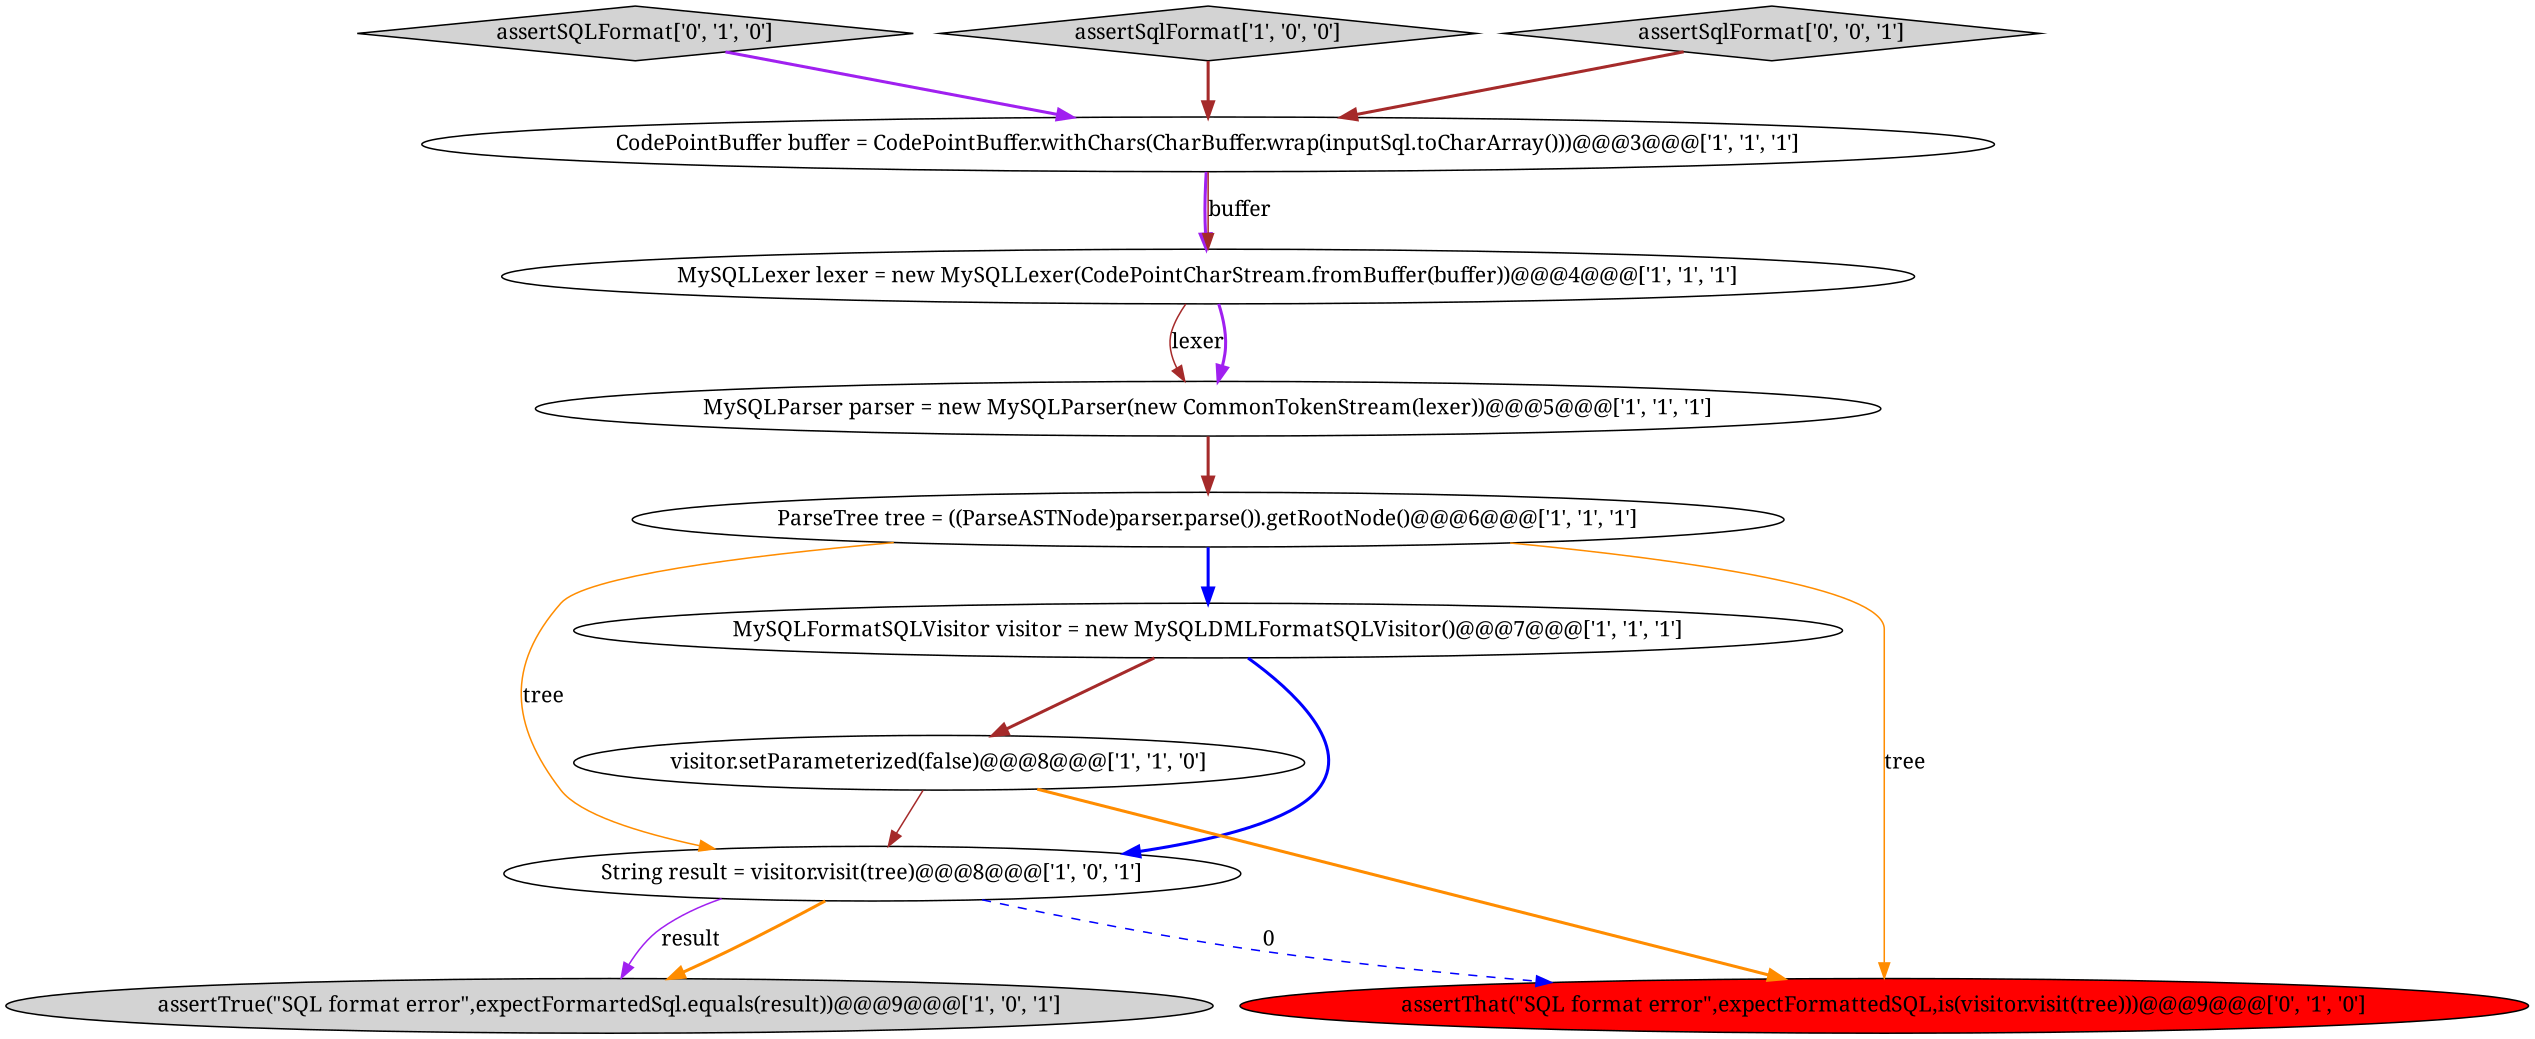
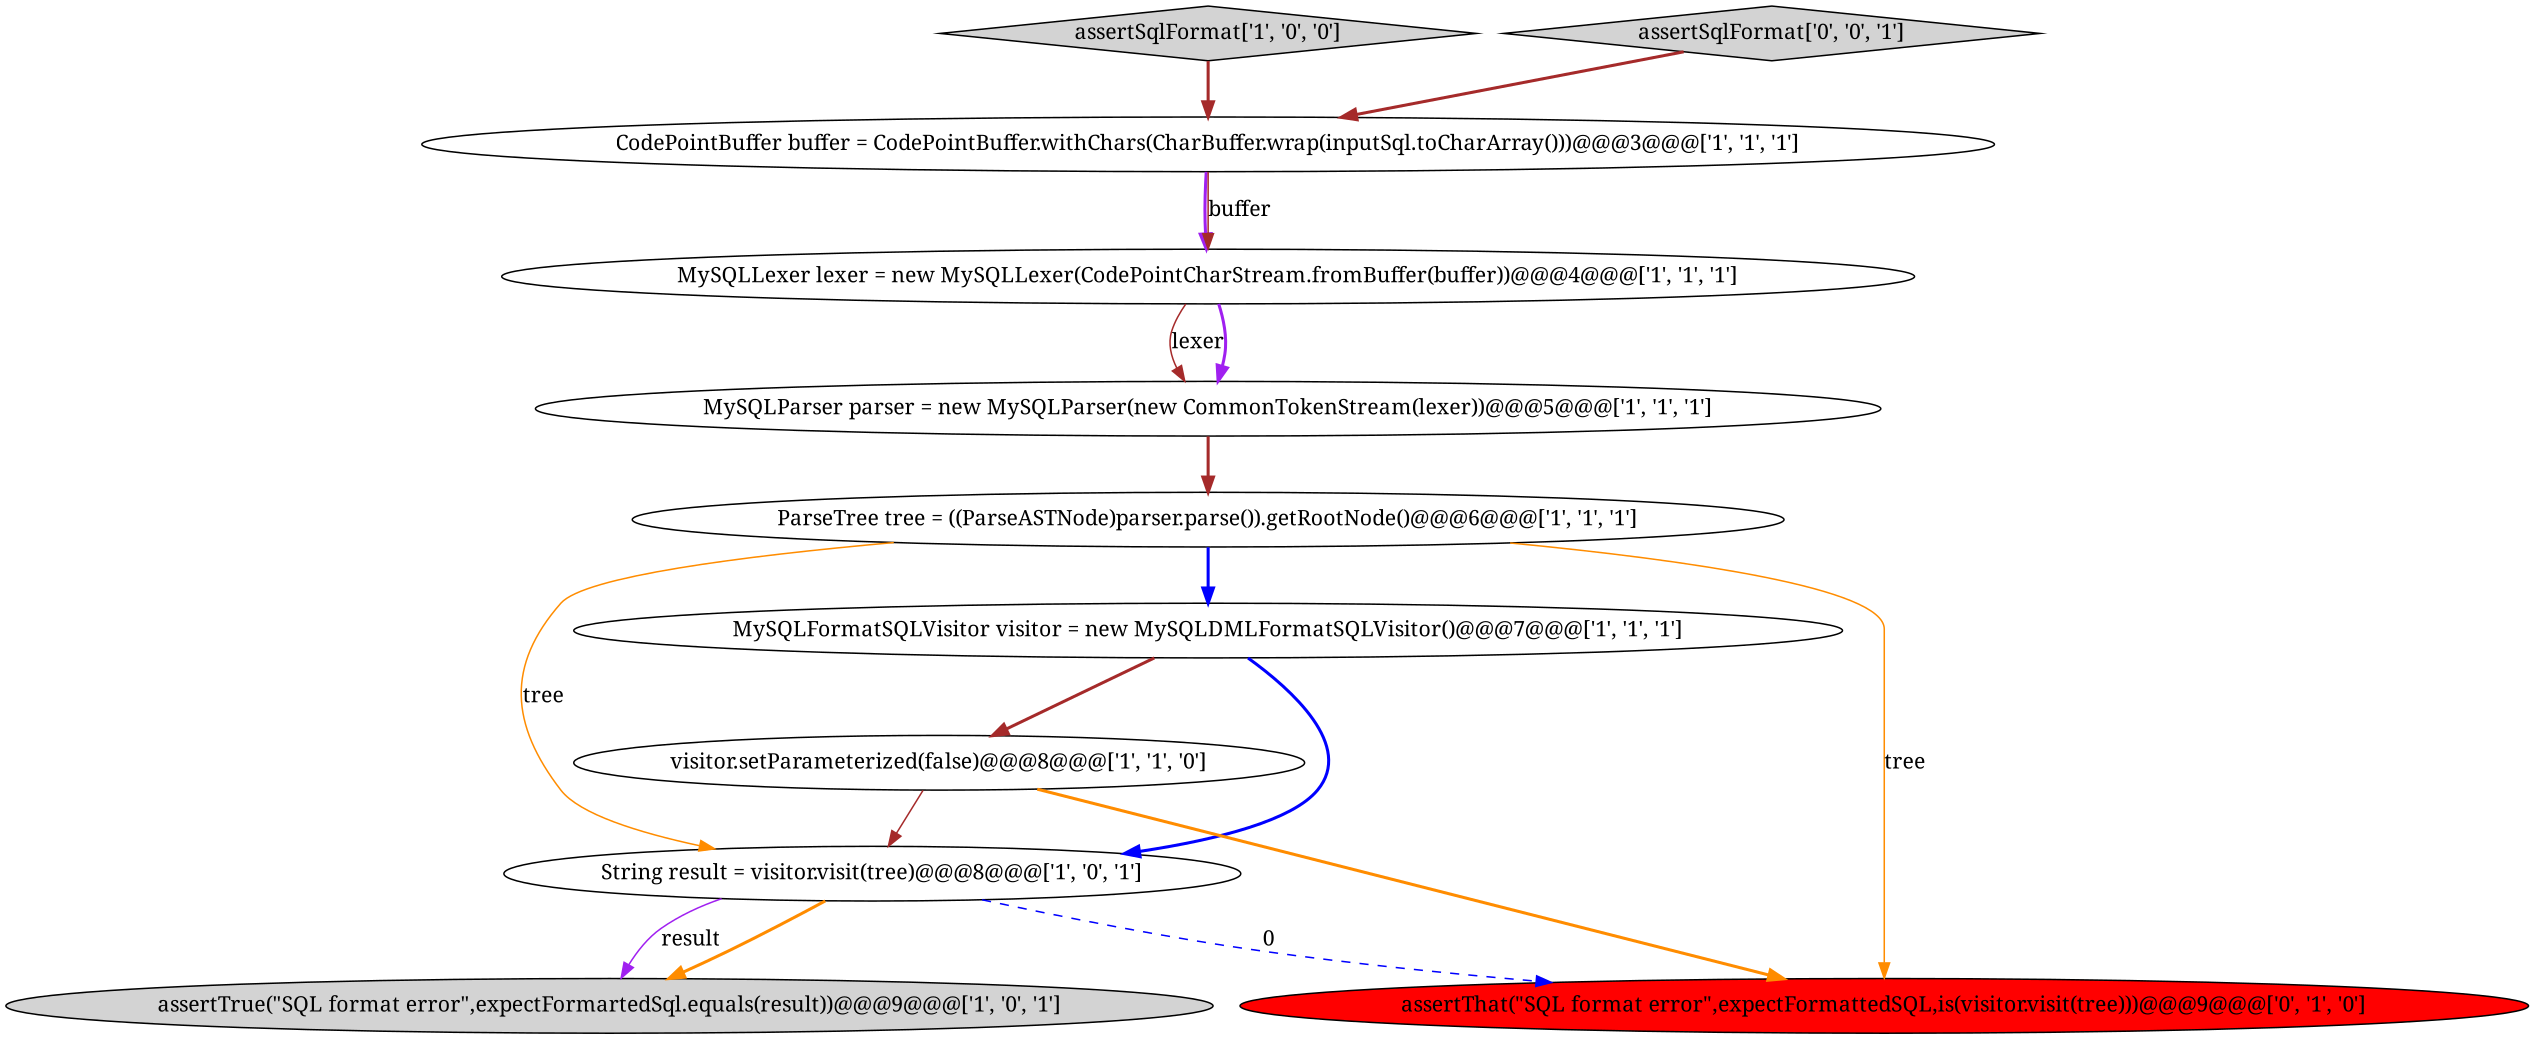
node "assertSQLFormat['0', '1', '0']": removed
